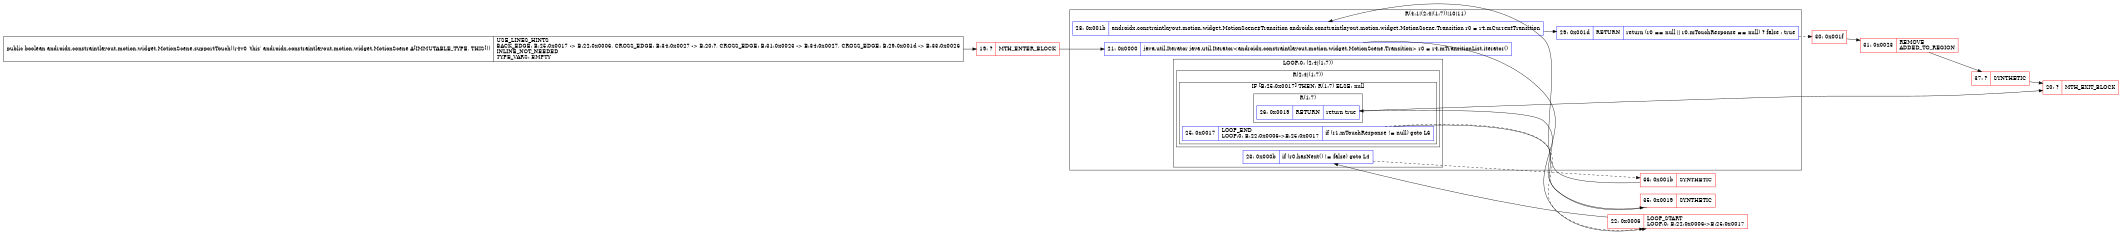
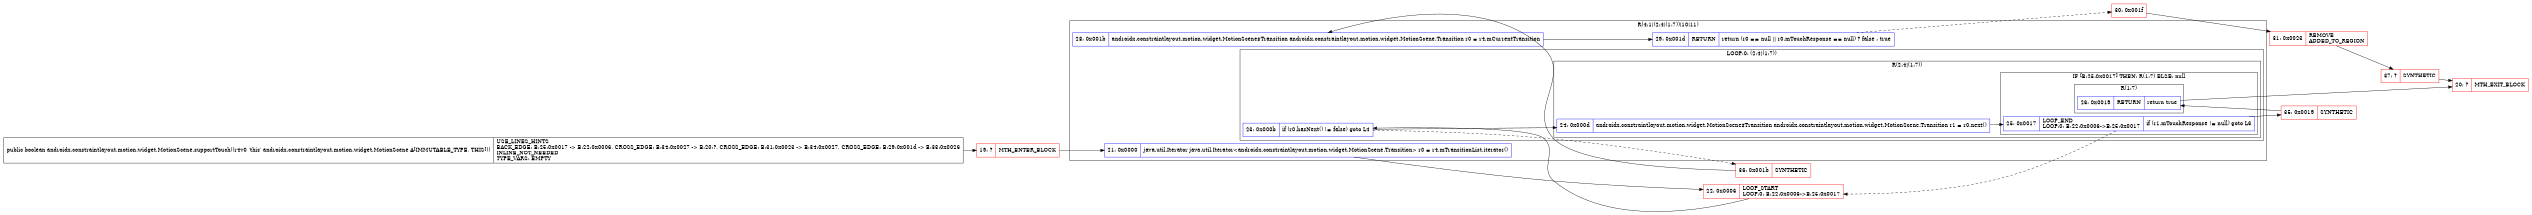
node "24: 0x000d": added
